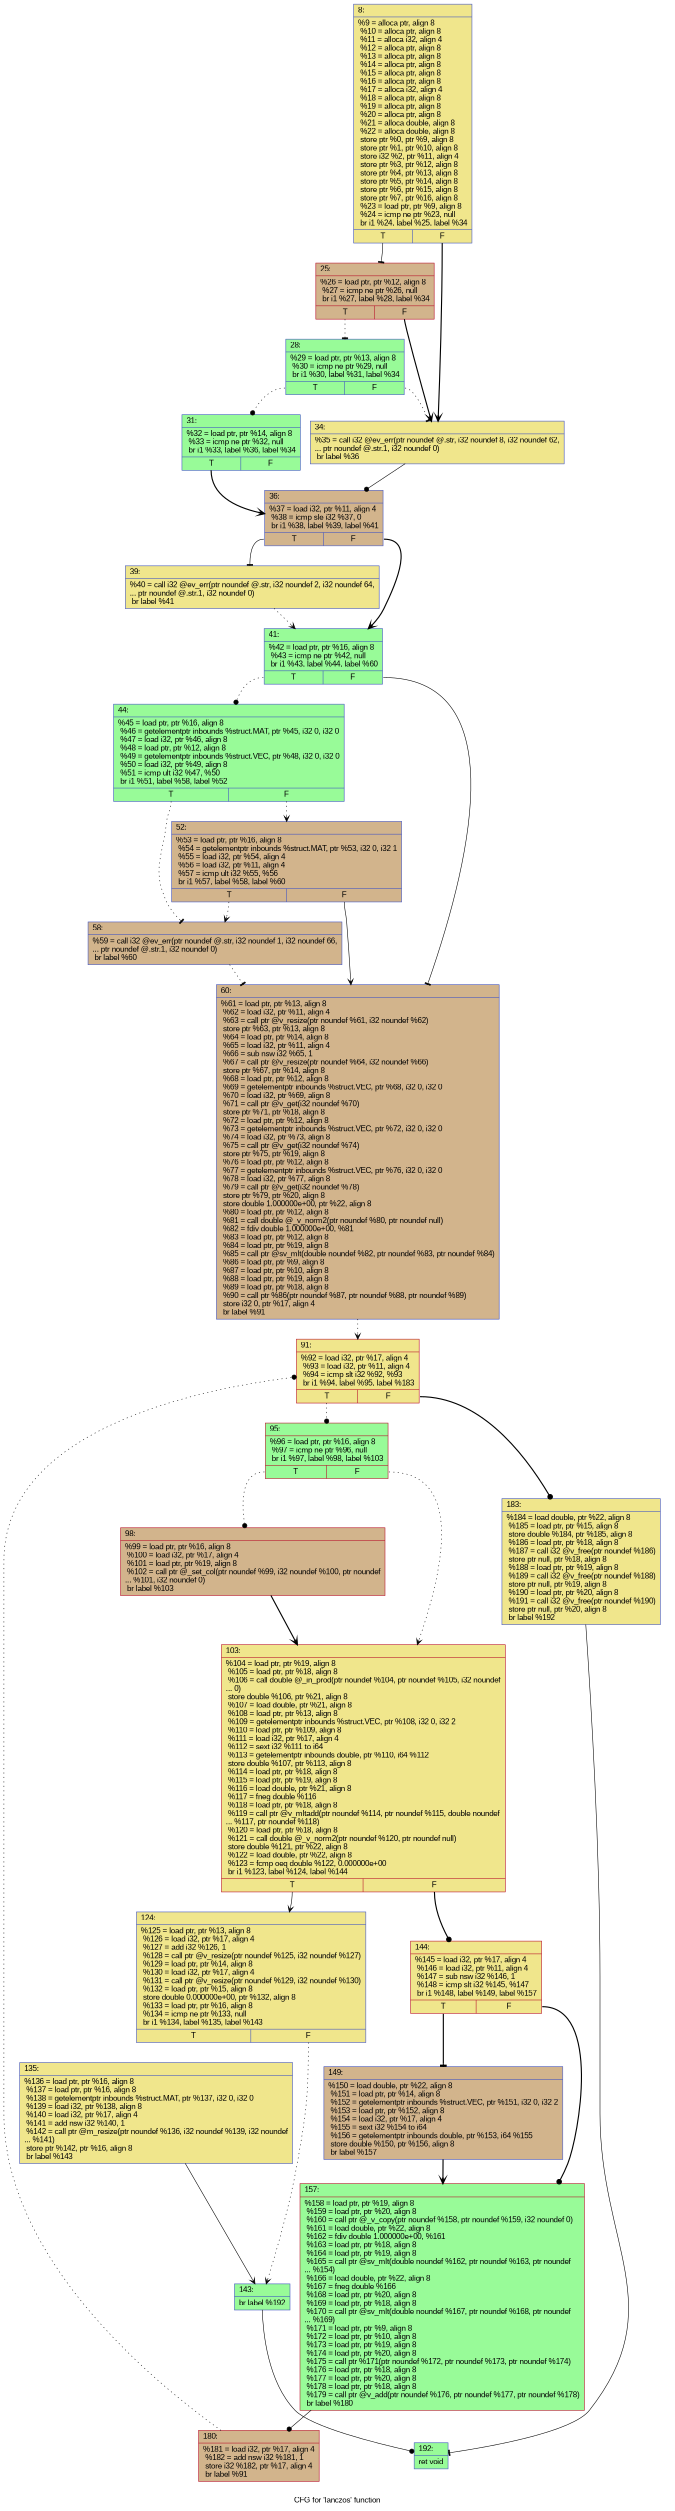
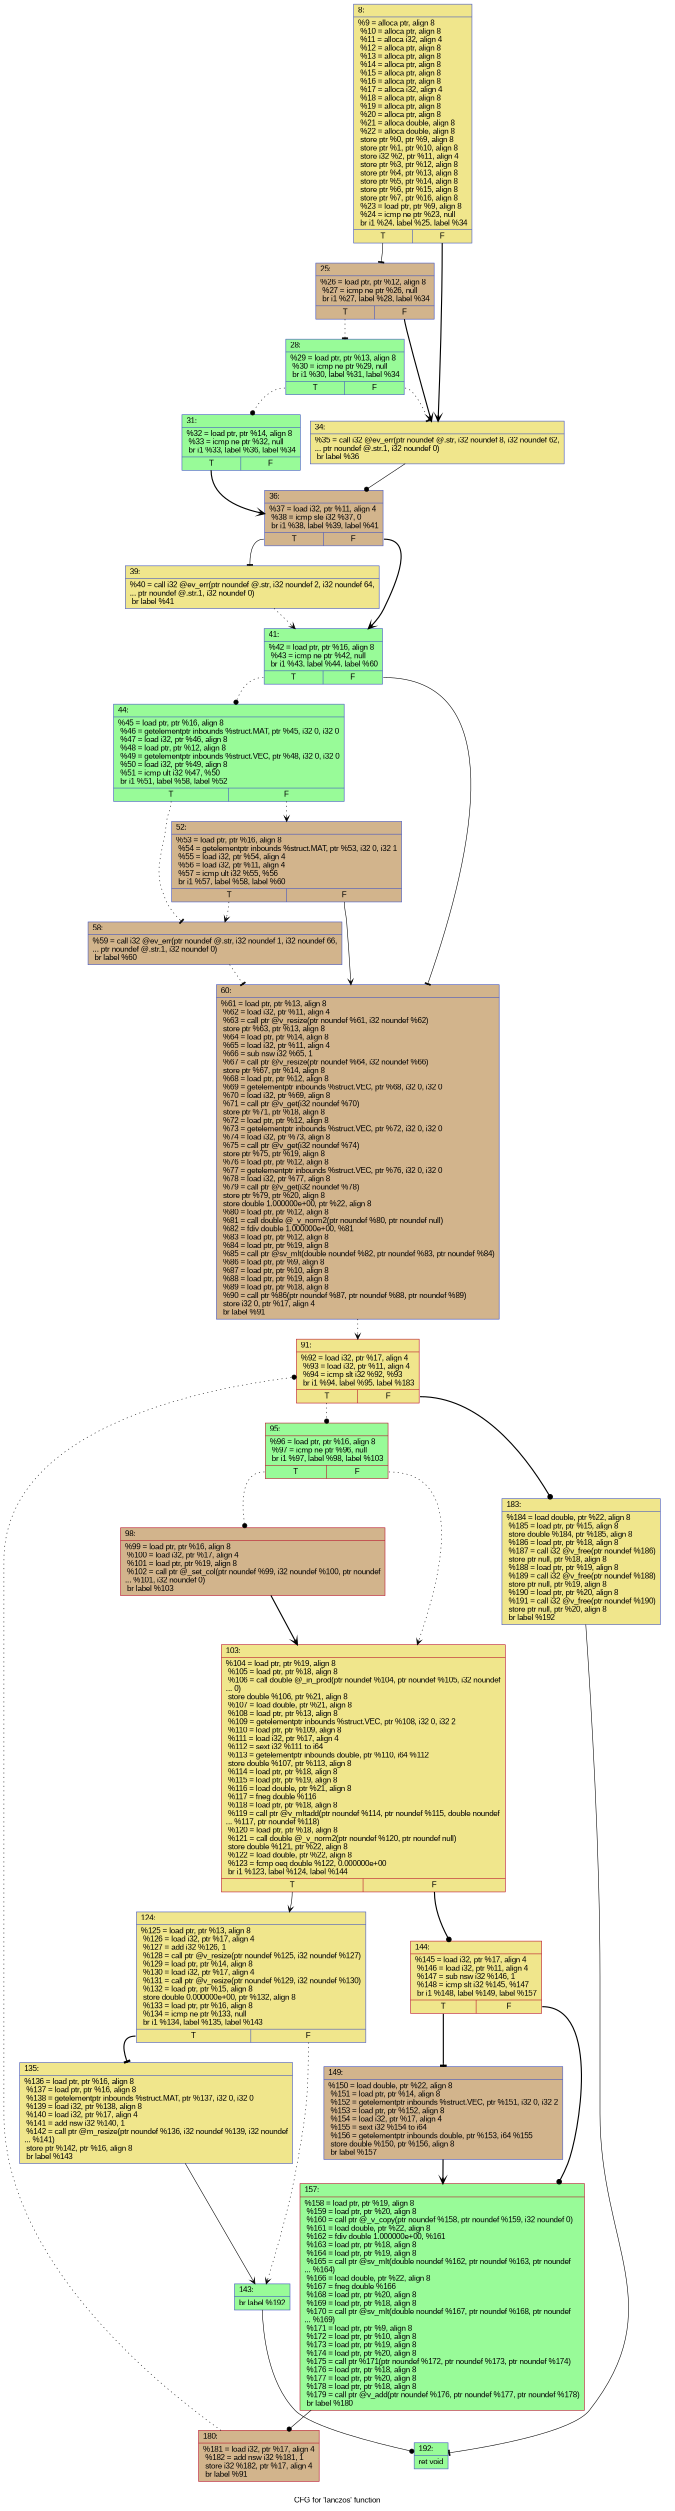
node "25:": color #b70d28ff -> #3d50c3ff
edge "124:" -> "135:": added
node "157:": text "... %154)" -> "... %164)"
